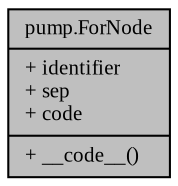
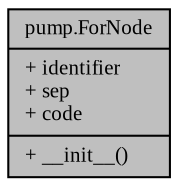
node "pump.ForNode": text "+ __code__()" -> "+ __init__()"
